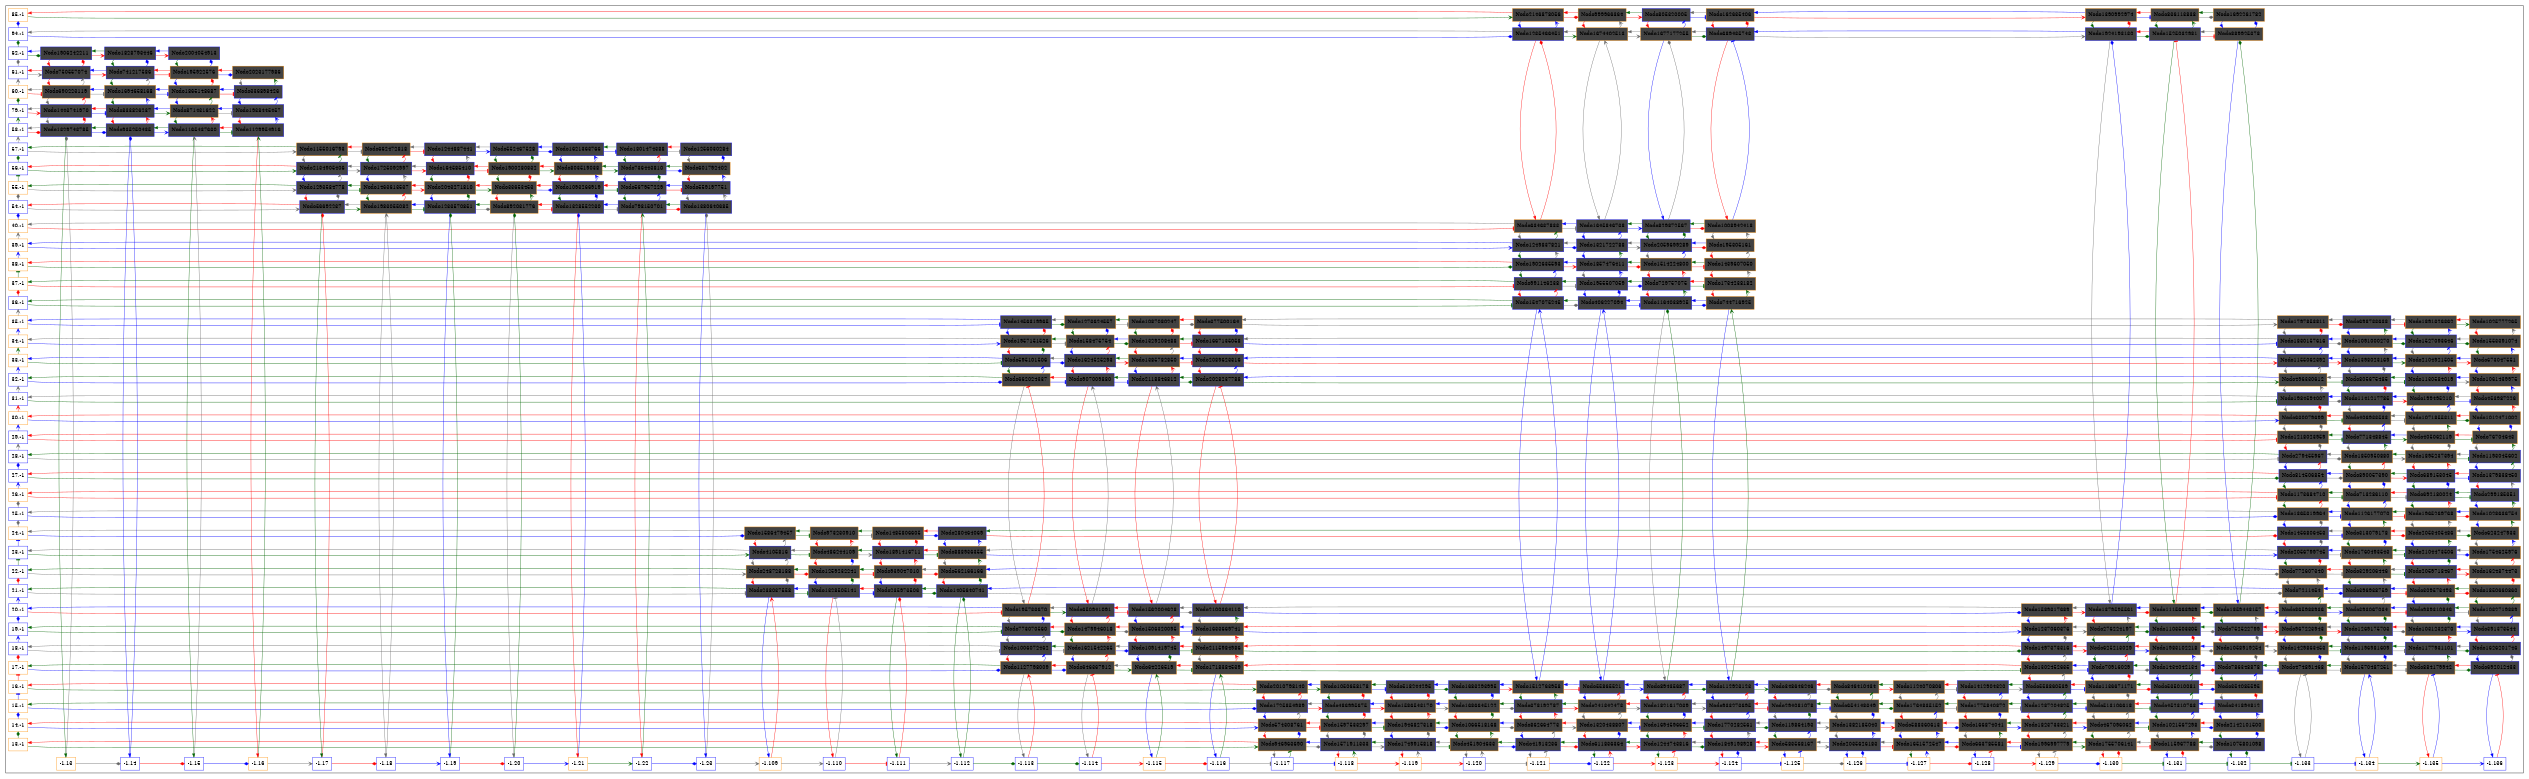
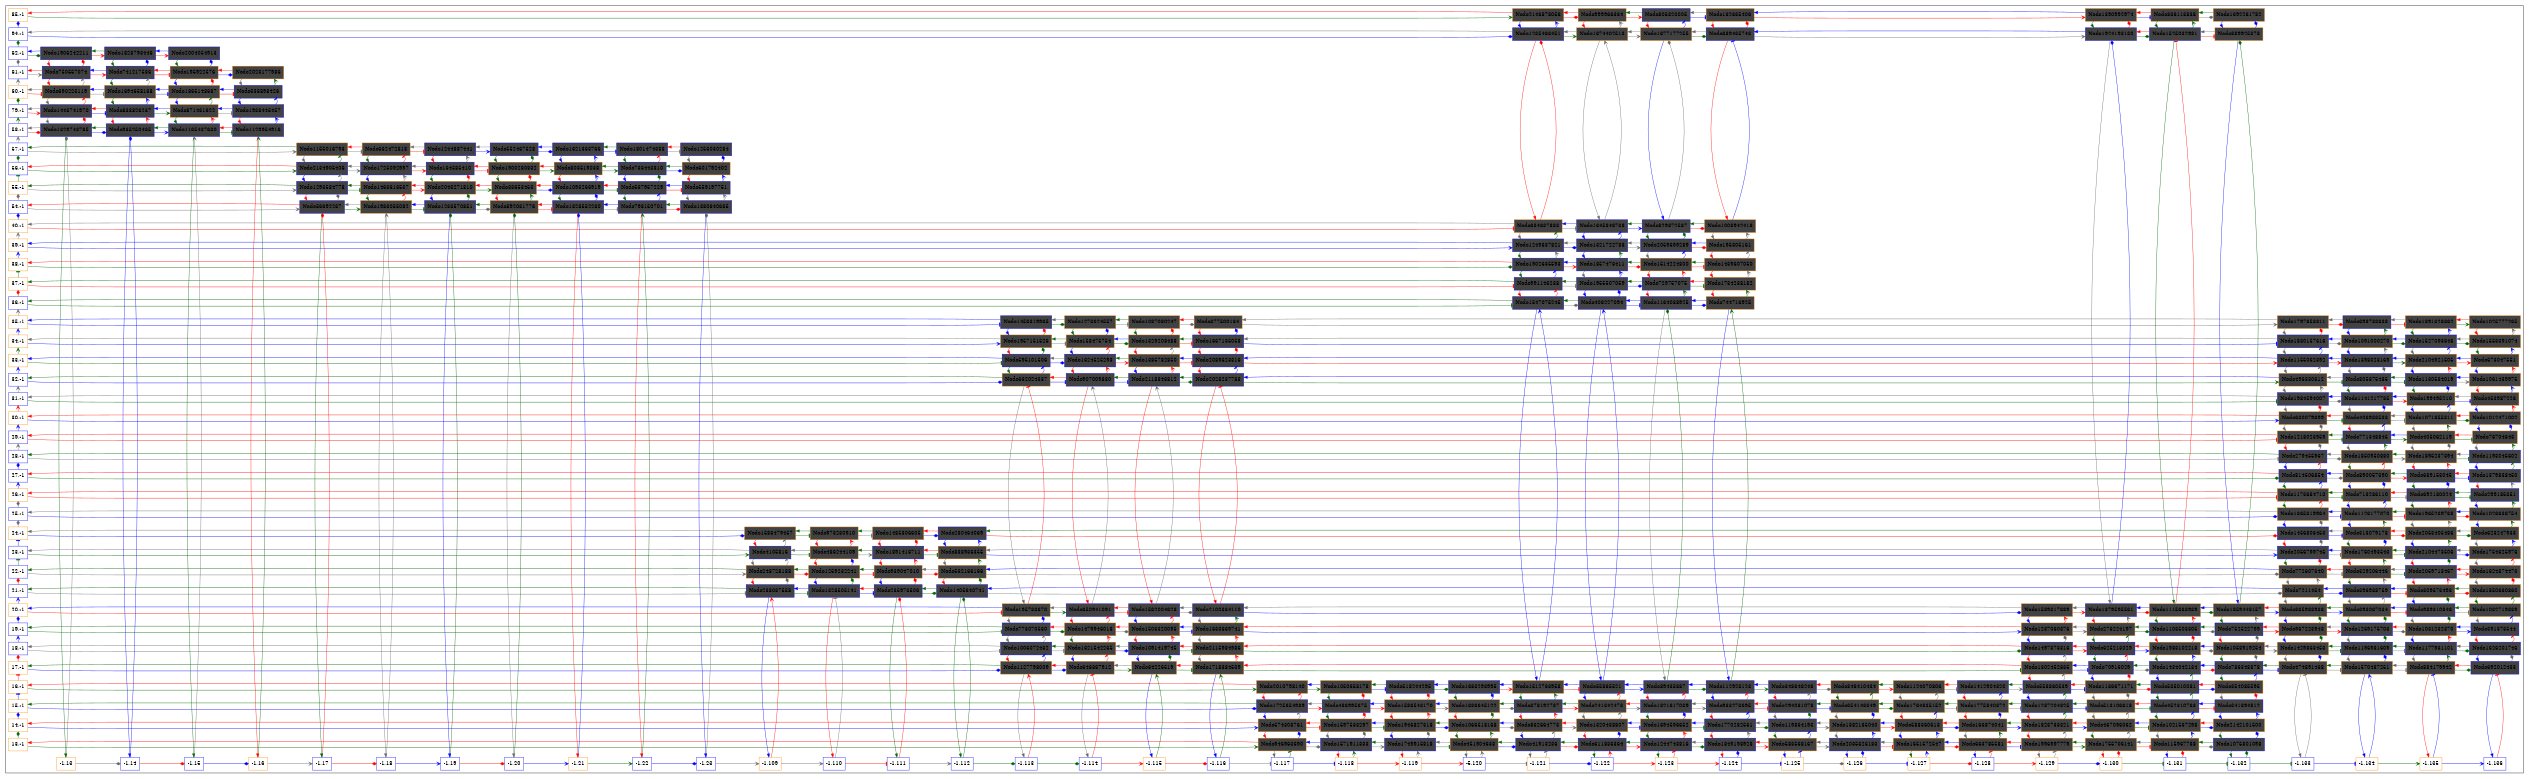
node "20,-1": color blue -> darkorange
node "-1,120": label "-1,120" -> "-5,120"
